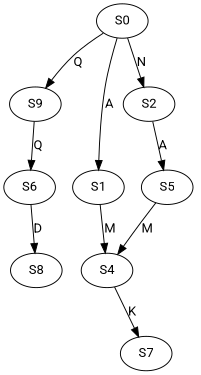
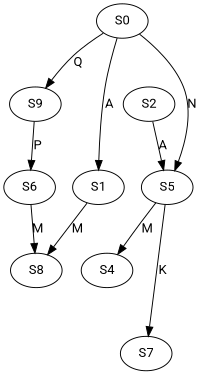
edge "S0" -> "S2": now "S0" -> "S5"
edge "S9" -> "S6": label "Q" -> "P"
edge "S1" -> "S4": now "S1" -> "S8"
edge "S6" -> "S8": label "D" -> "M"
edge "S4" -> "S7": now "S5" -> "S7"
